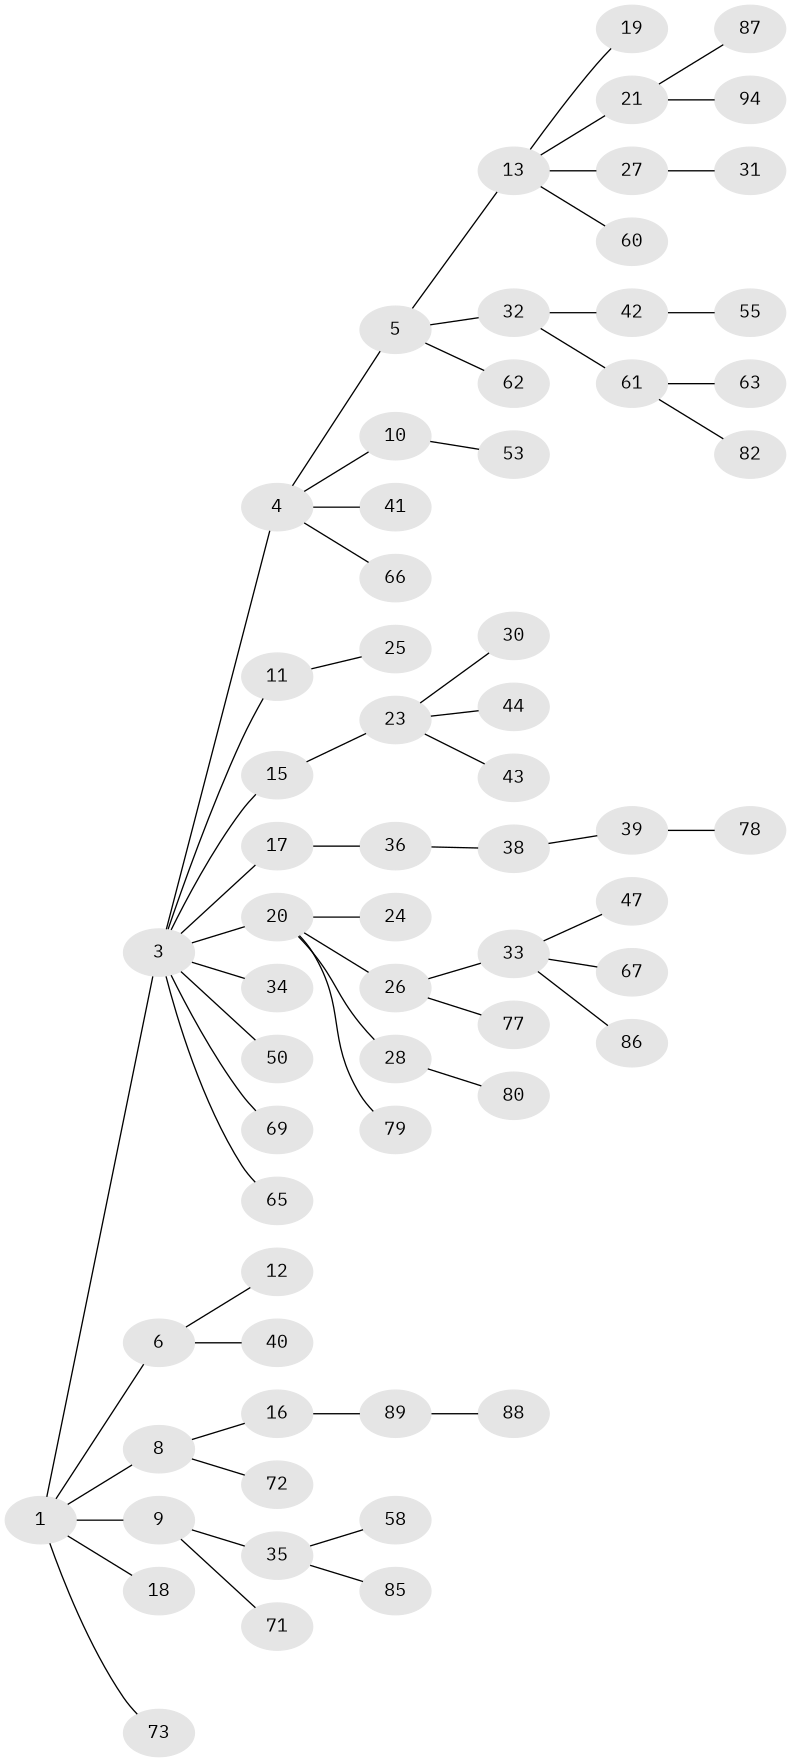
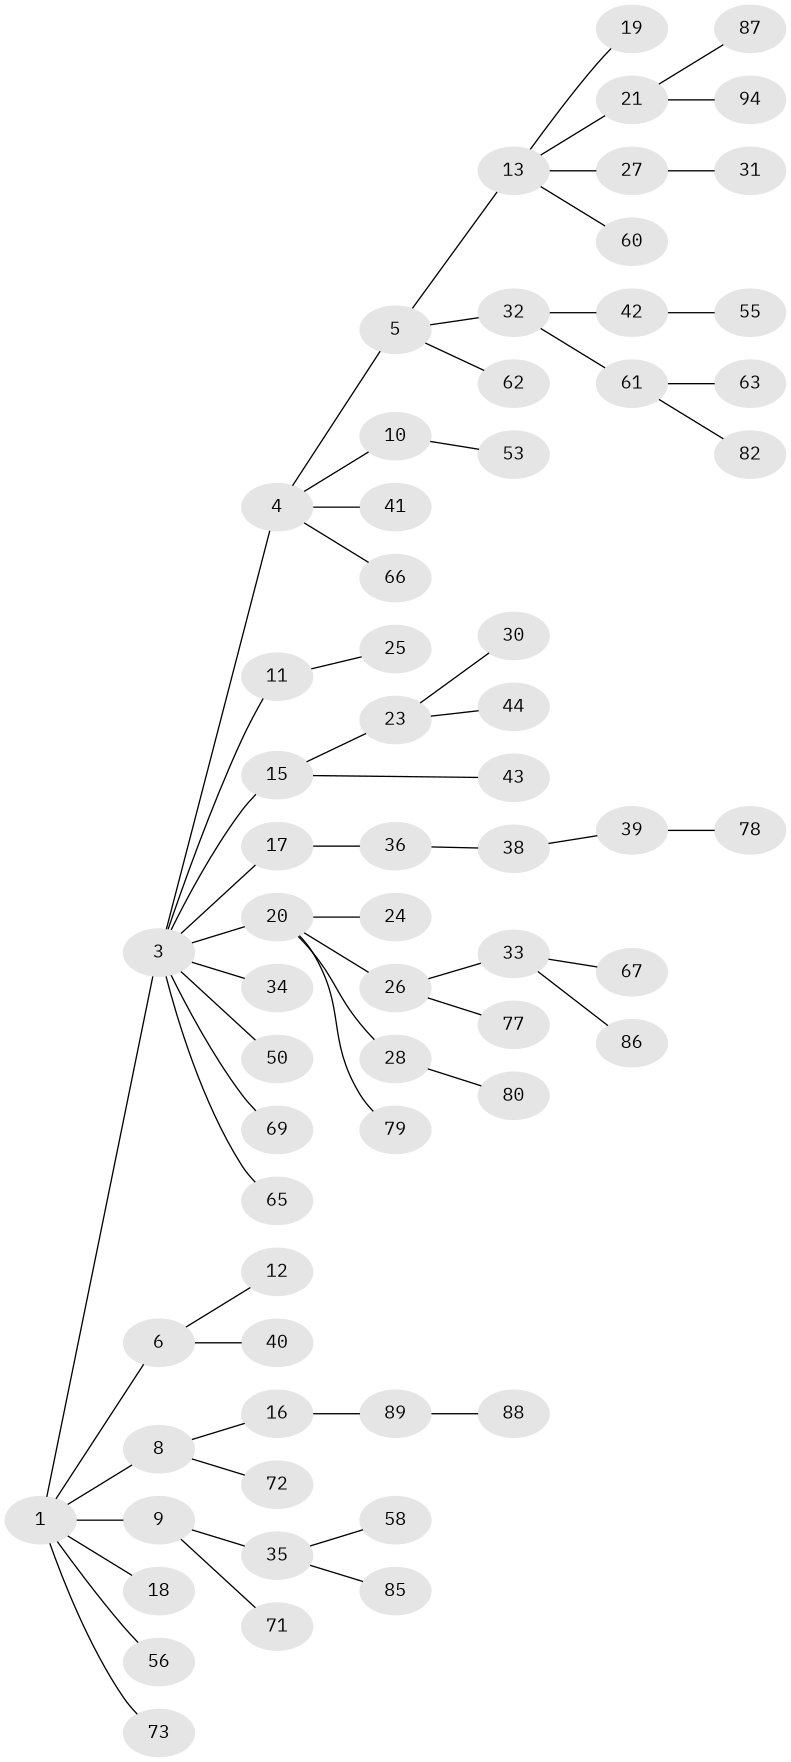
edge "23" -- "43": now "15" -- "43"
node "47": removed
node "56": added
